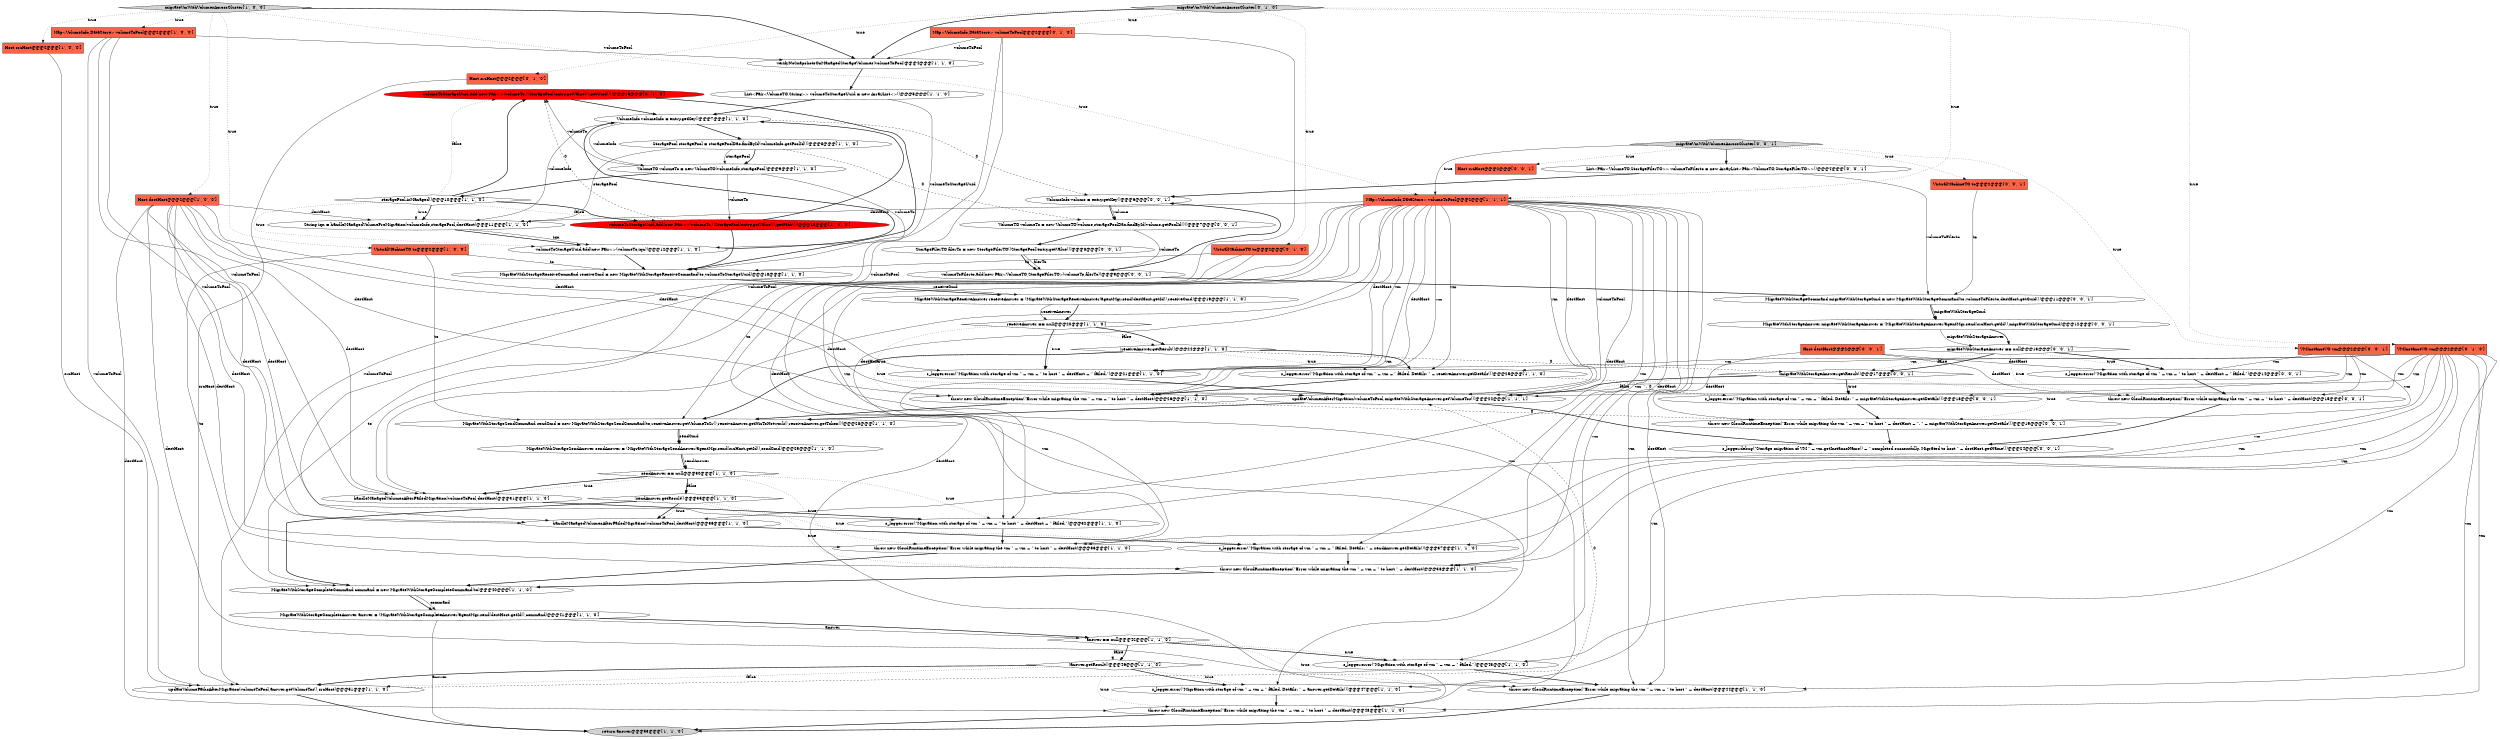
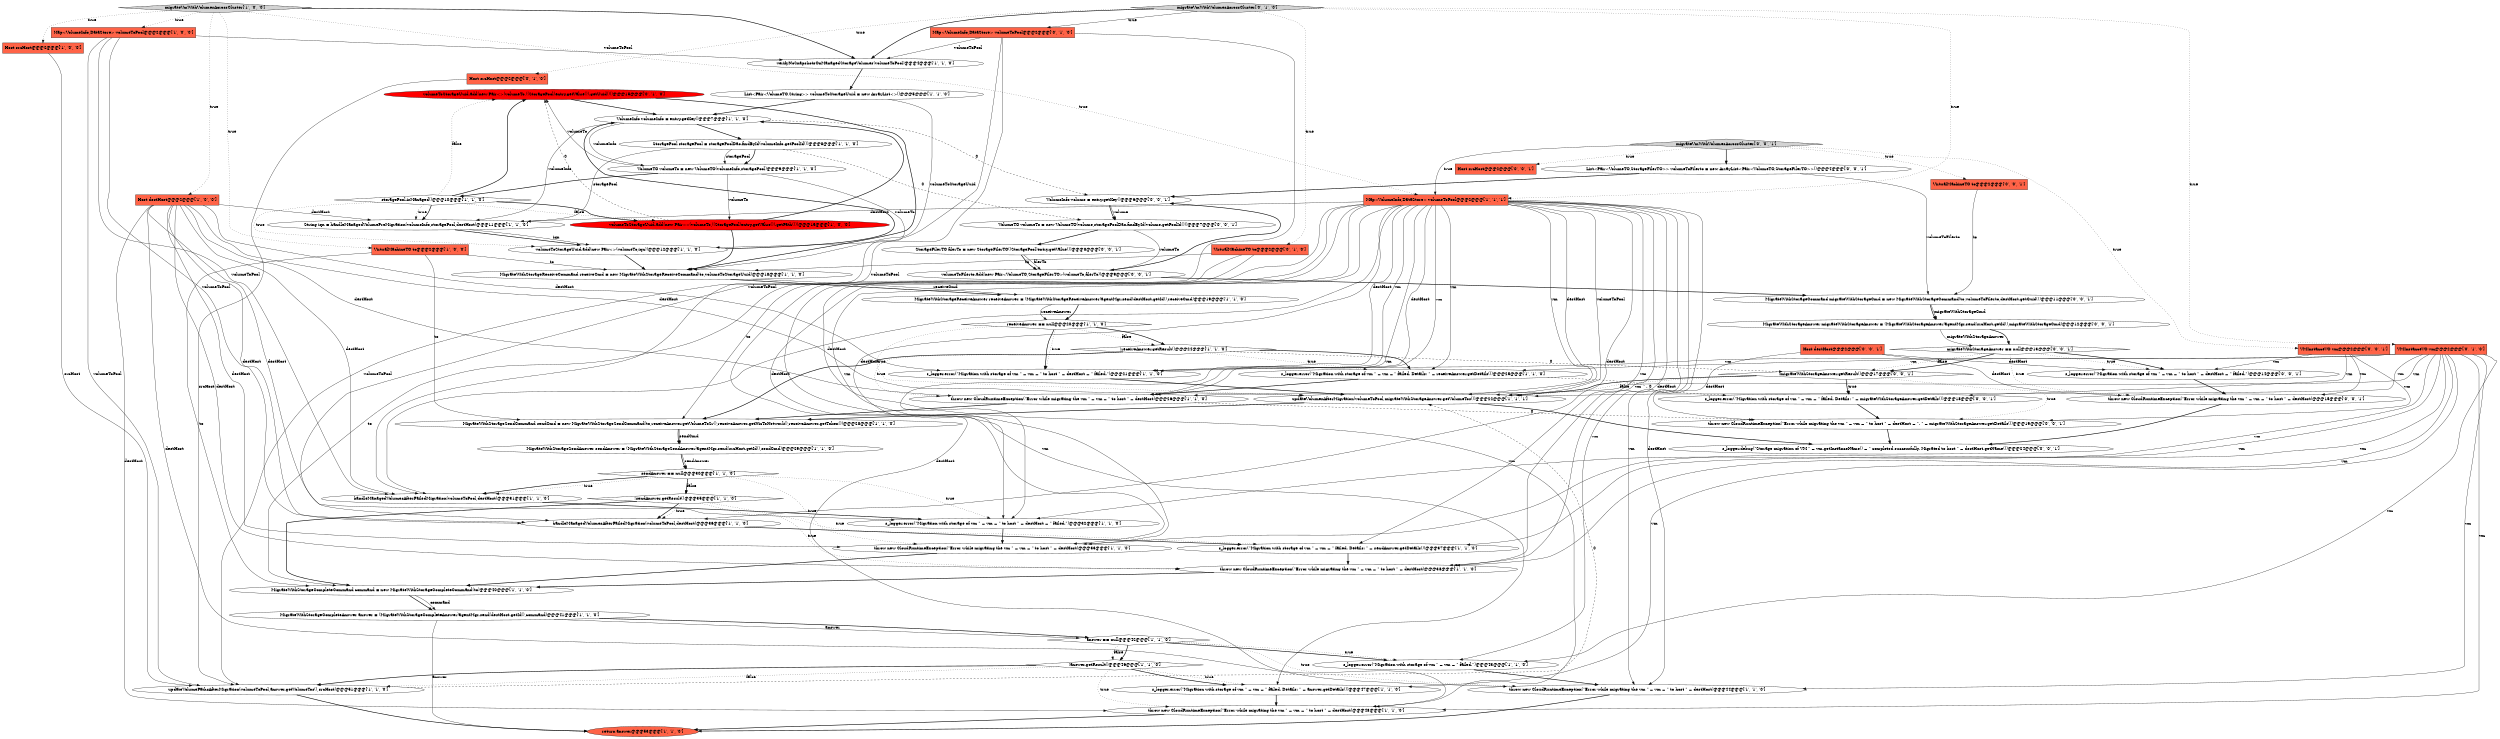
edge "migrateVmWithVolumesAcrossCluster['0', '1', '0']" -> "Map<VolumeInfo,DataStore> volumeToPool@@@2@@@['0', '1', '0']": style dotted -> solid
node "return answer@@@53@@@['1', '1', '0']": fillcolor lightgray -> tomato
